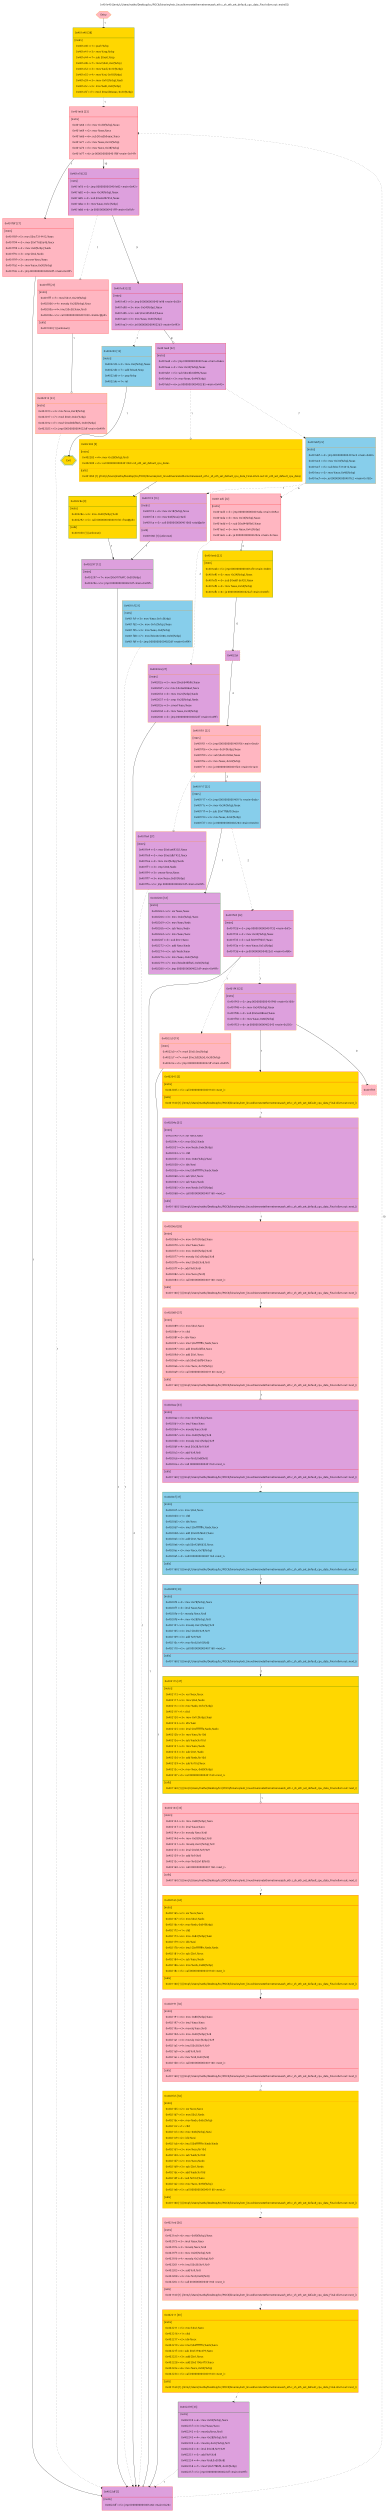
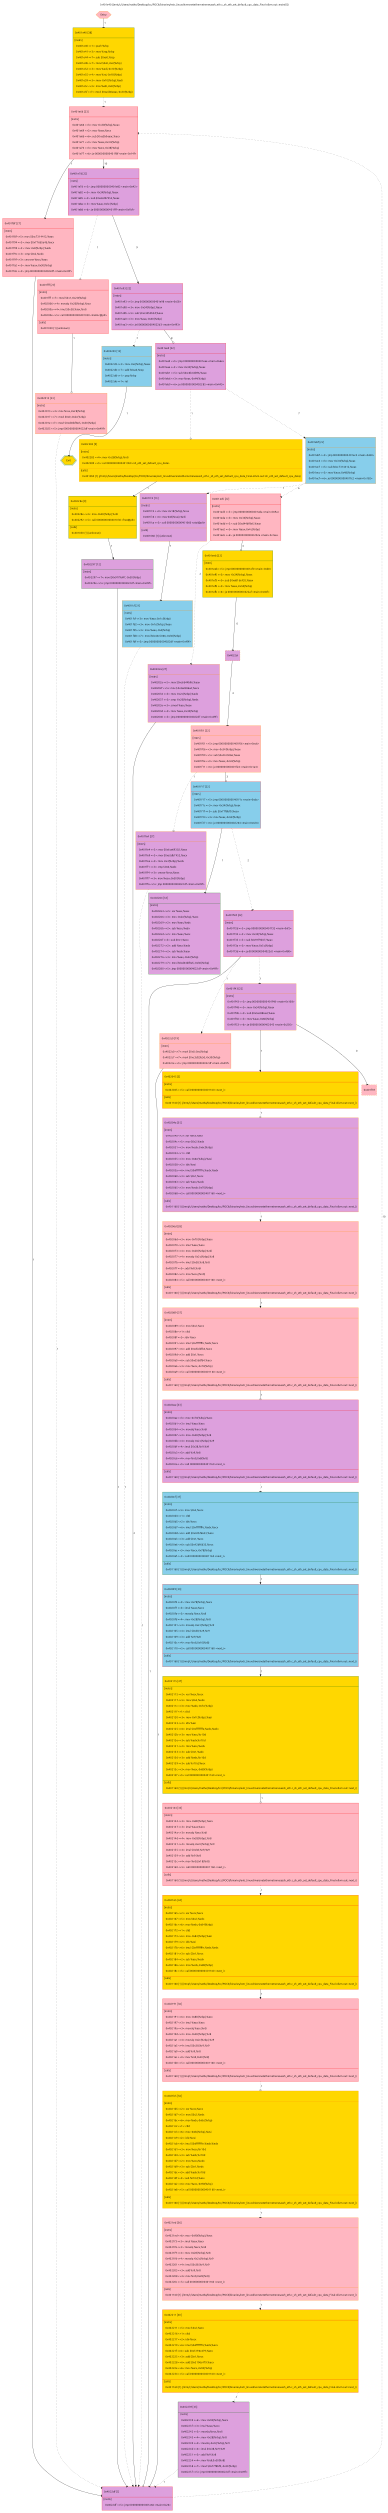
edge "0x401fc2 [13]" -> "0x402297 [12]": now "0x401fc2 [13]" -> "0x401fcf [21]"
